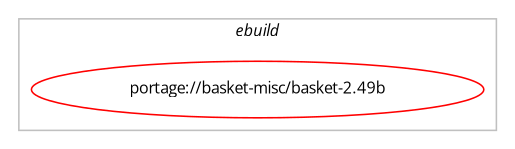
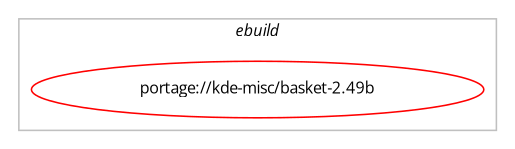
node "portage://basket-misc/basket-2.49b": label "portage://basket-misc/basket-2.49b" -> "portage://kde-misc/basket-2.49b"
